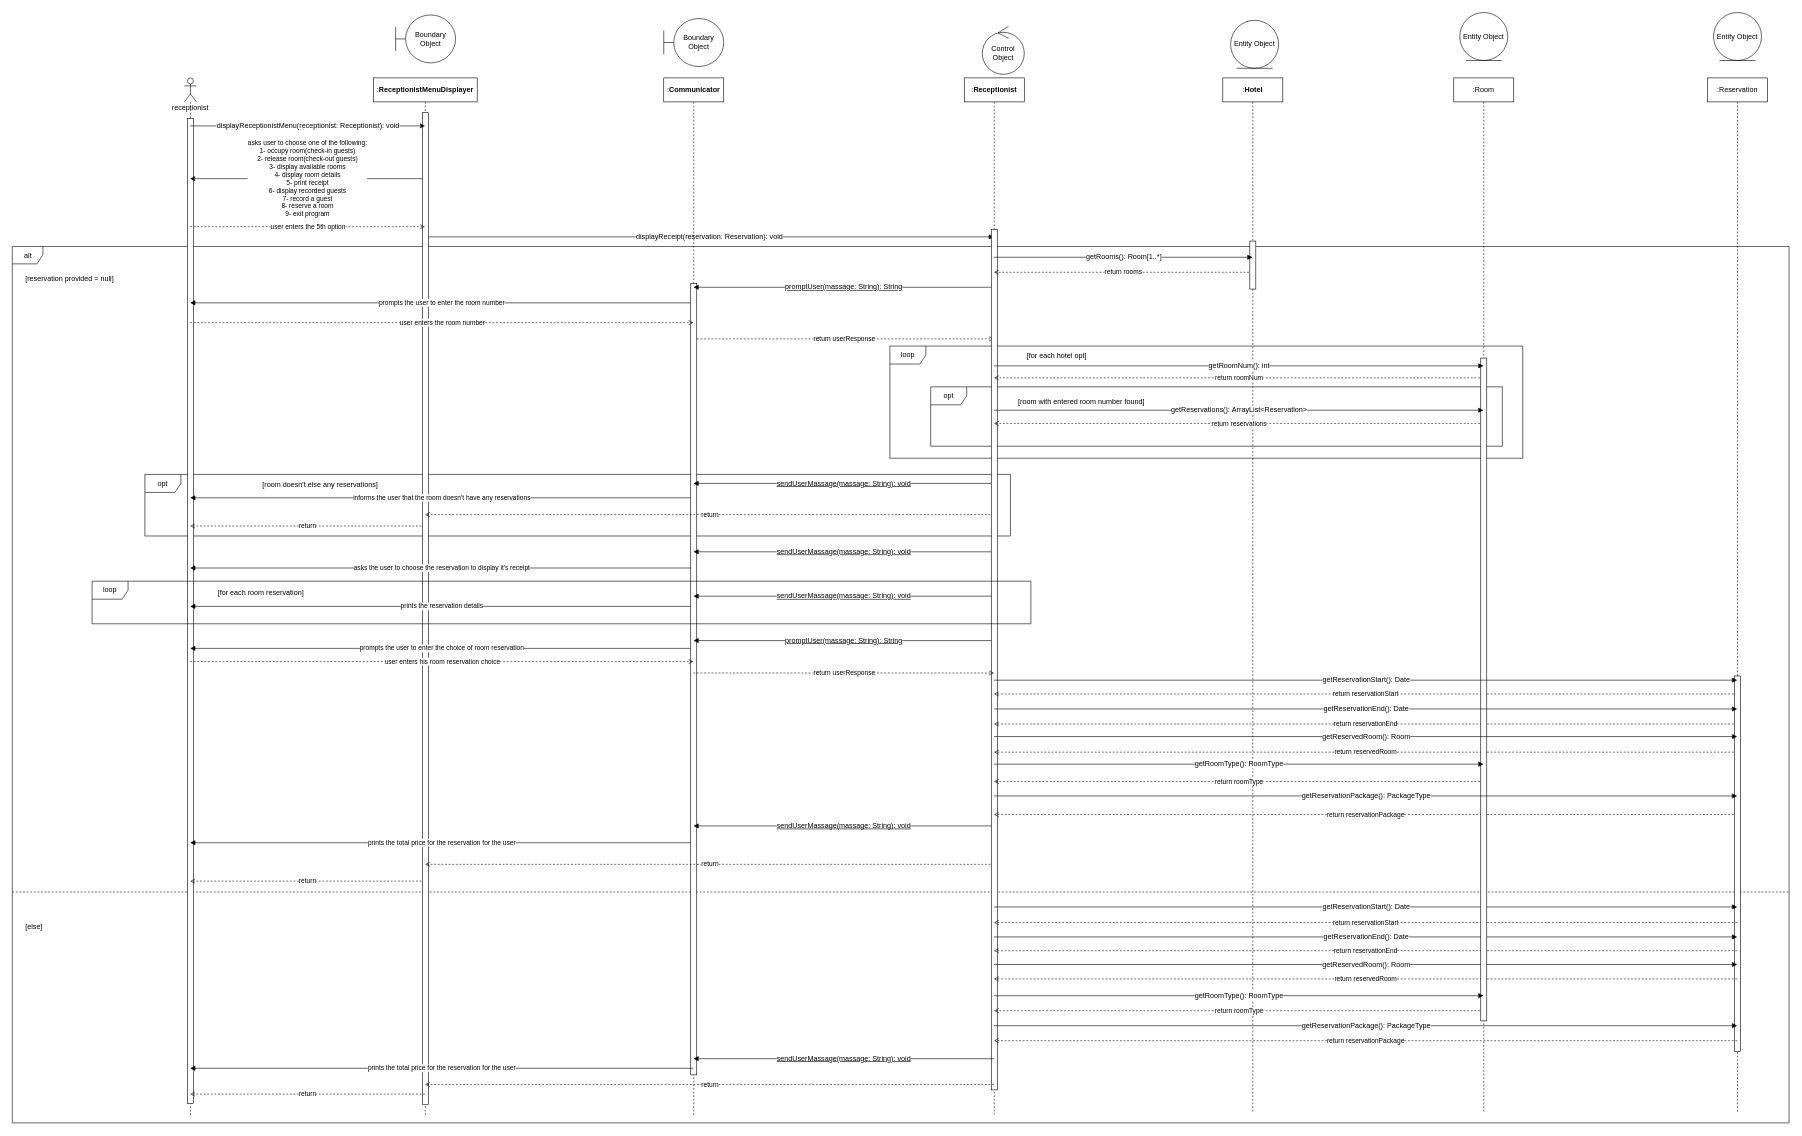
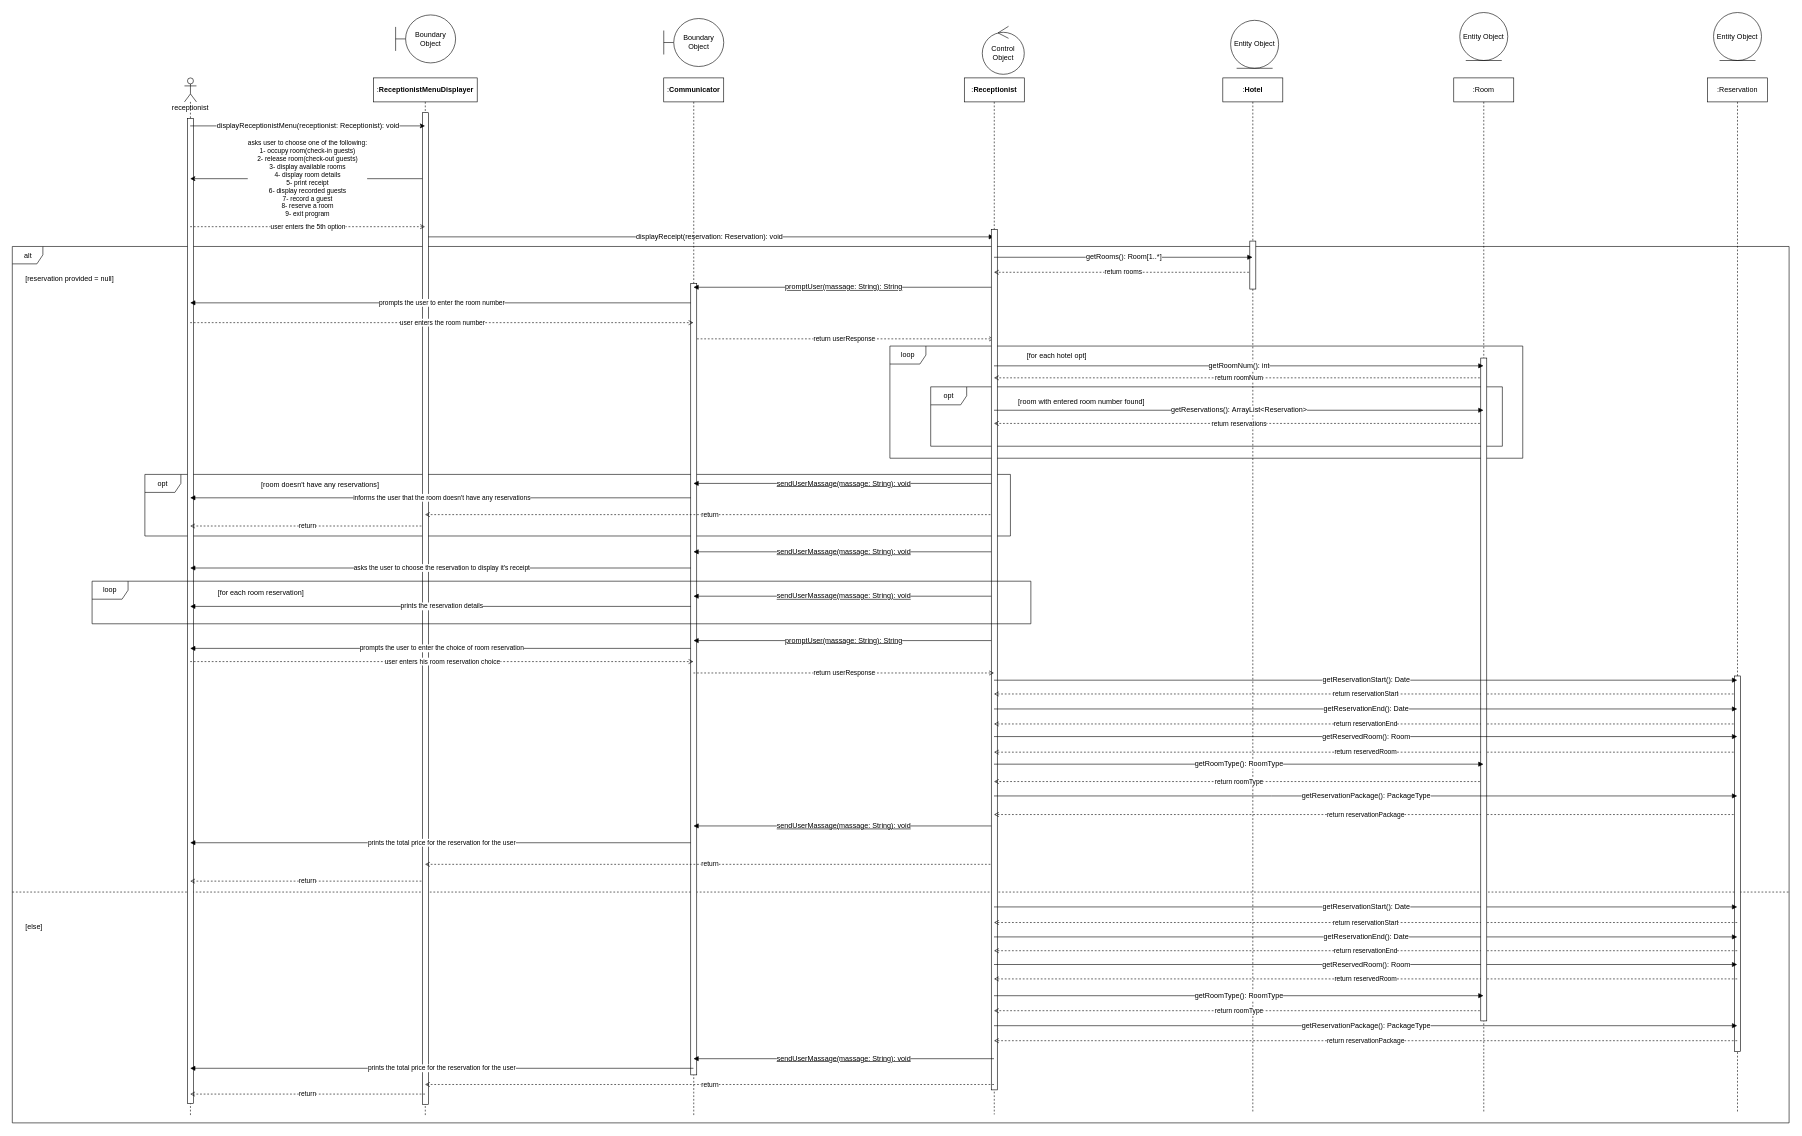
node "[room doesn't else any reservations]": label "[room doesn't else any reservations]" -> "[room doesn't have any reservations]"
